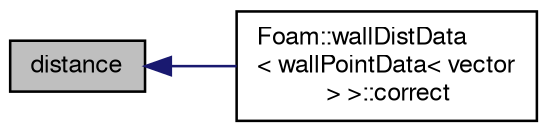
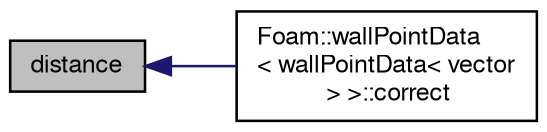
node "Foam::wallDistData < wallPointData< vector > >::correct": label "Foam::wallDistData < wallPointData< vector > >::correct" -> "Foam::wallPointData < wallPointData< vector > >::correct"
